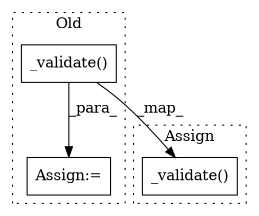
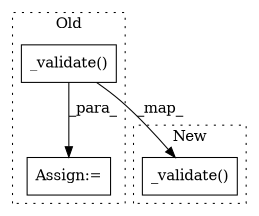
cluster "Assign": label "Assign" -> "New"
